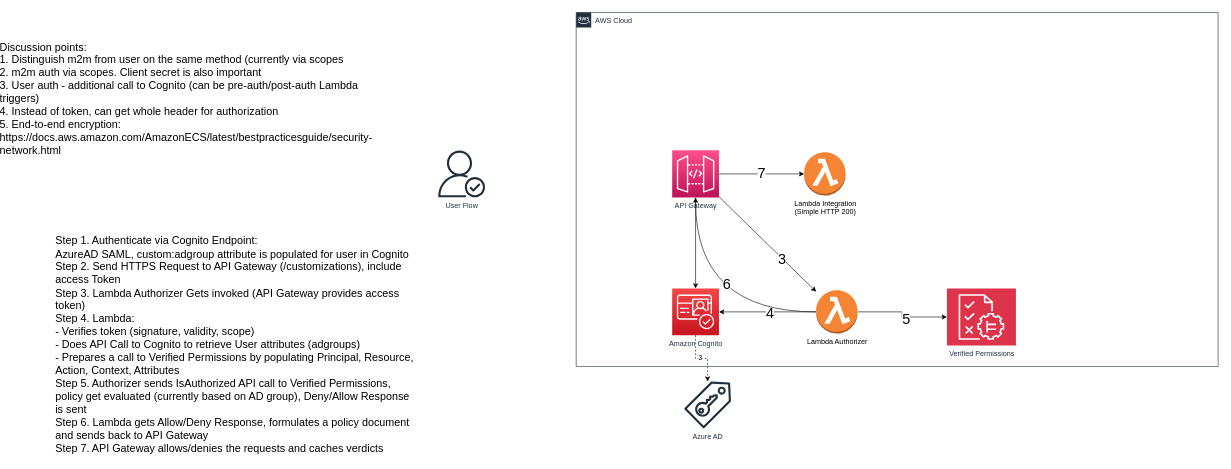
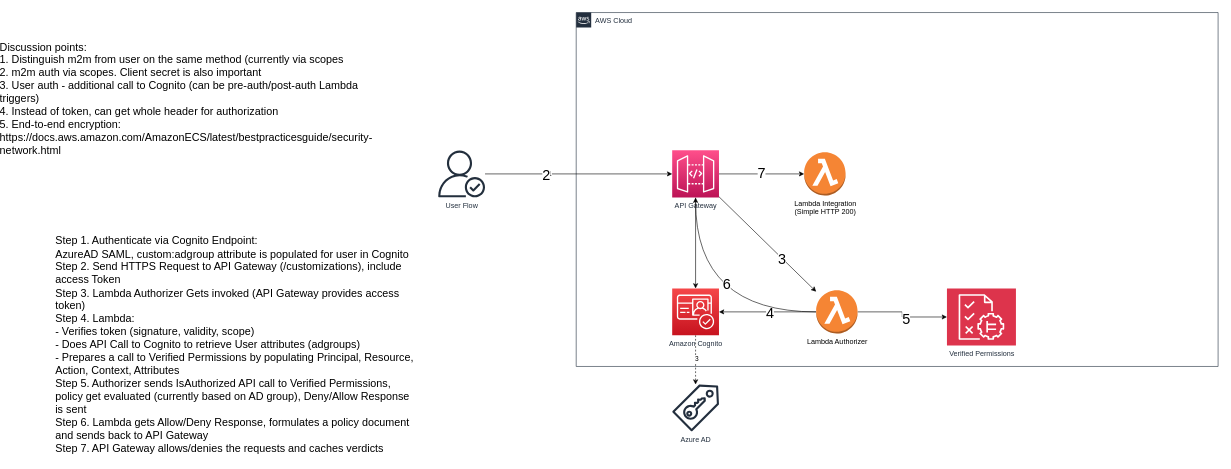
edge "User Flow" -> "API Gateway": added, labels "2", "1"
node "Azure AD": moved (708, 405) -> (696, 408)
